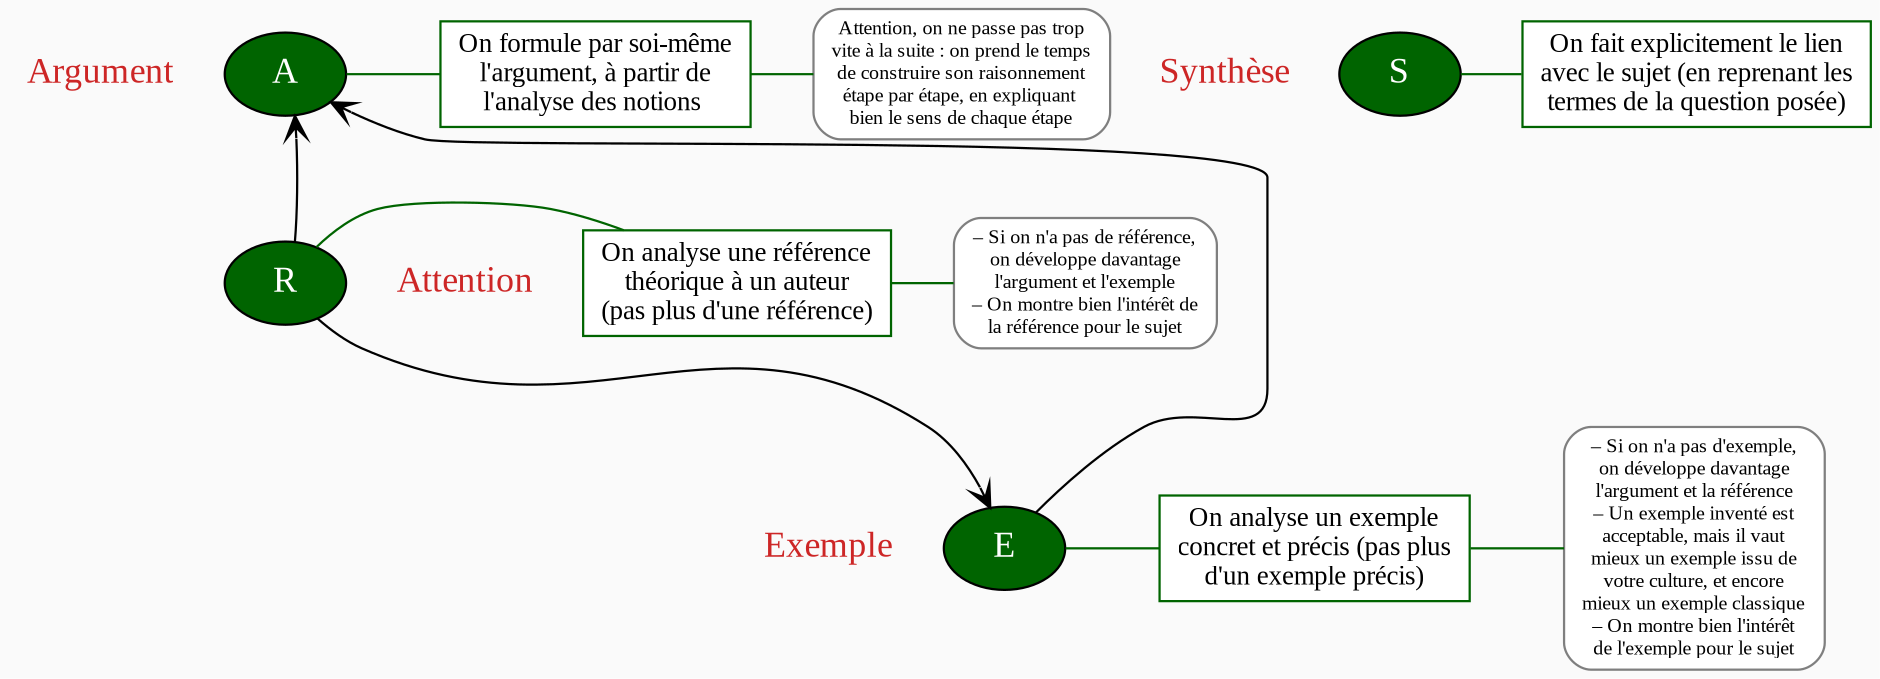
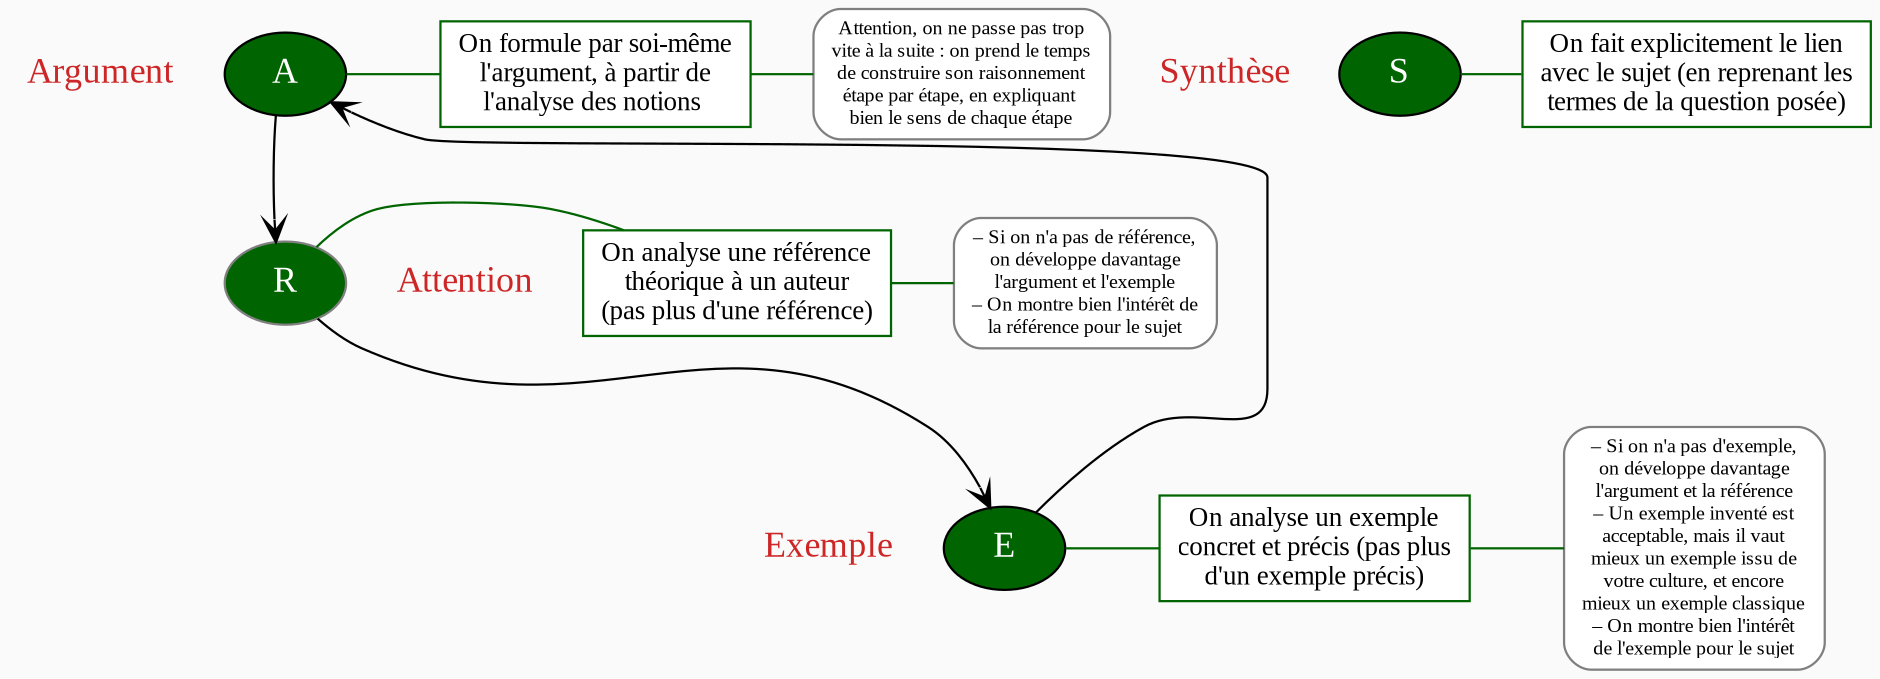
edge "R" -> "A": reversed
node "R": color black -> grey50
